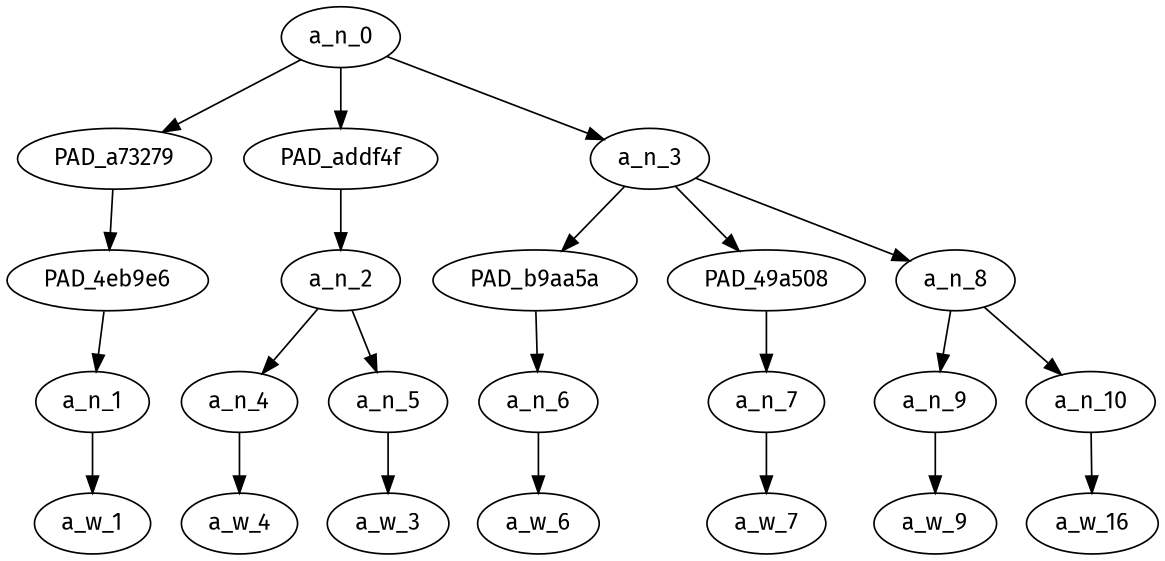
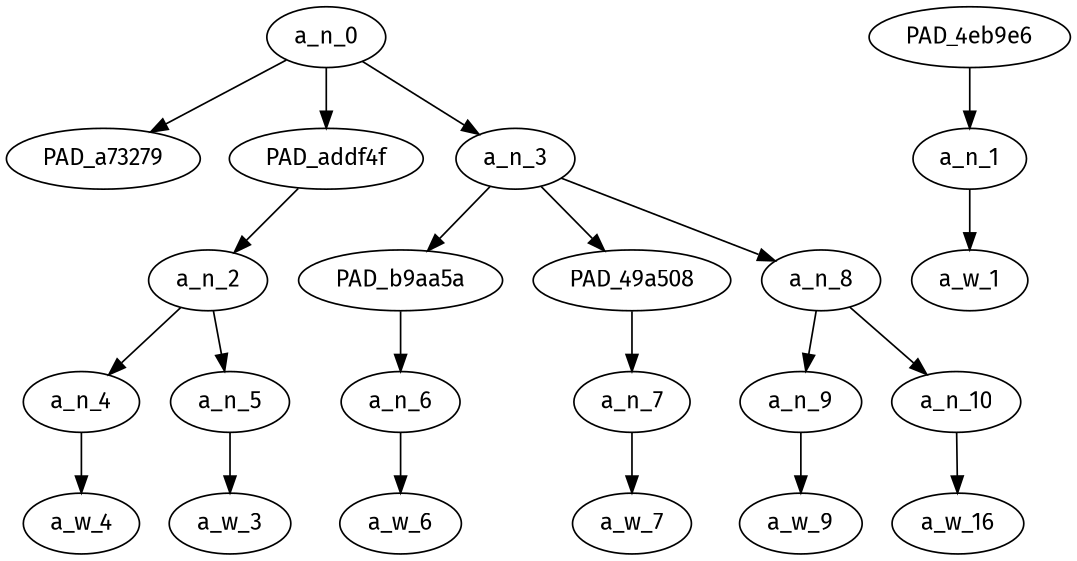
edge "PAD_a73279" -> "PAD_4eb9e6": removed
